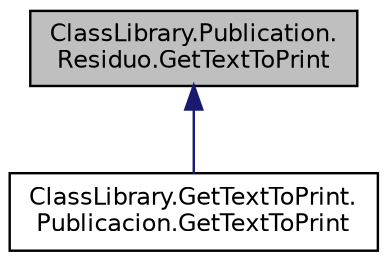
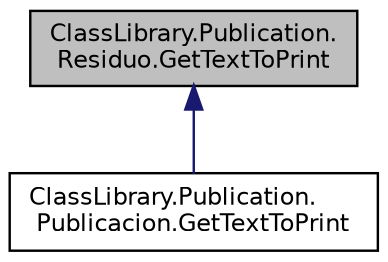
node "ClassLibrary.GetTextToPrint. Publicacion.GetTextToPrint": label "ClassLibrary.GetTextToPrint. Publicacion.GetTextToPrint" -> "ClassLibrary.Publication. Publicacion.GetTextToPrint"
